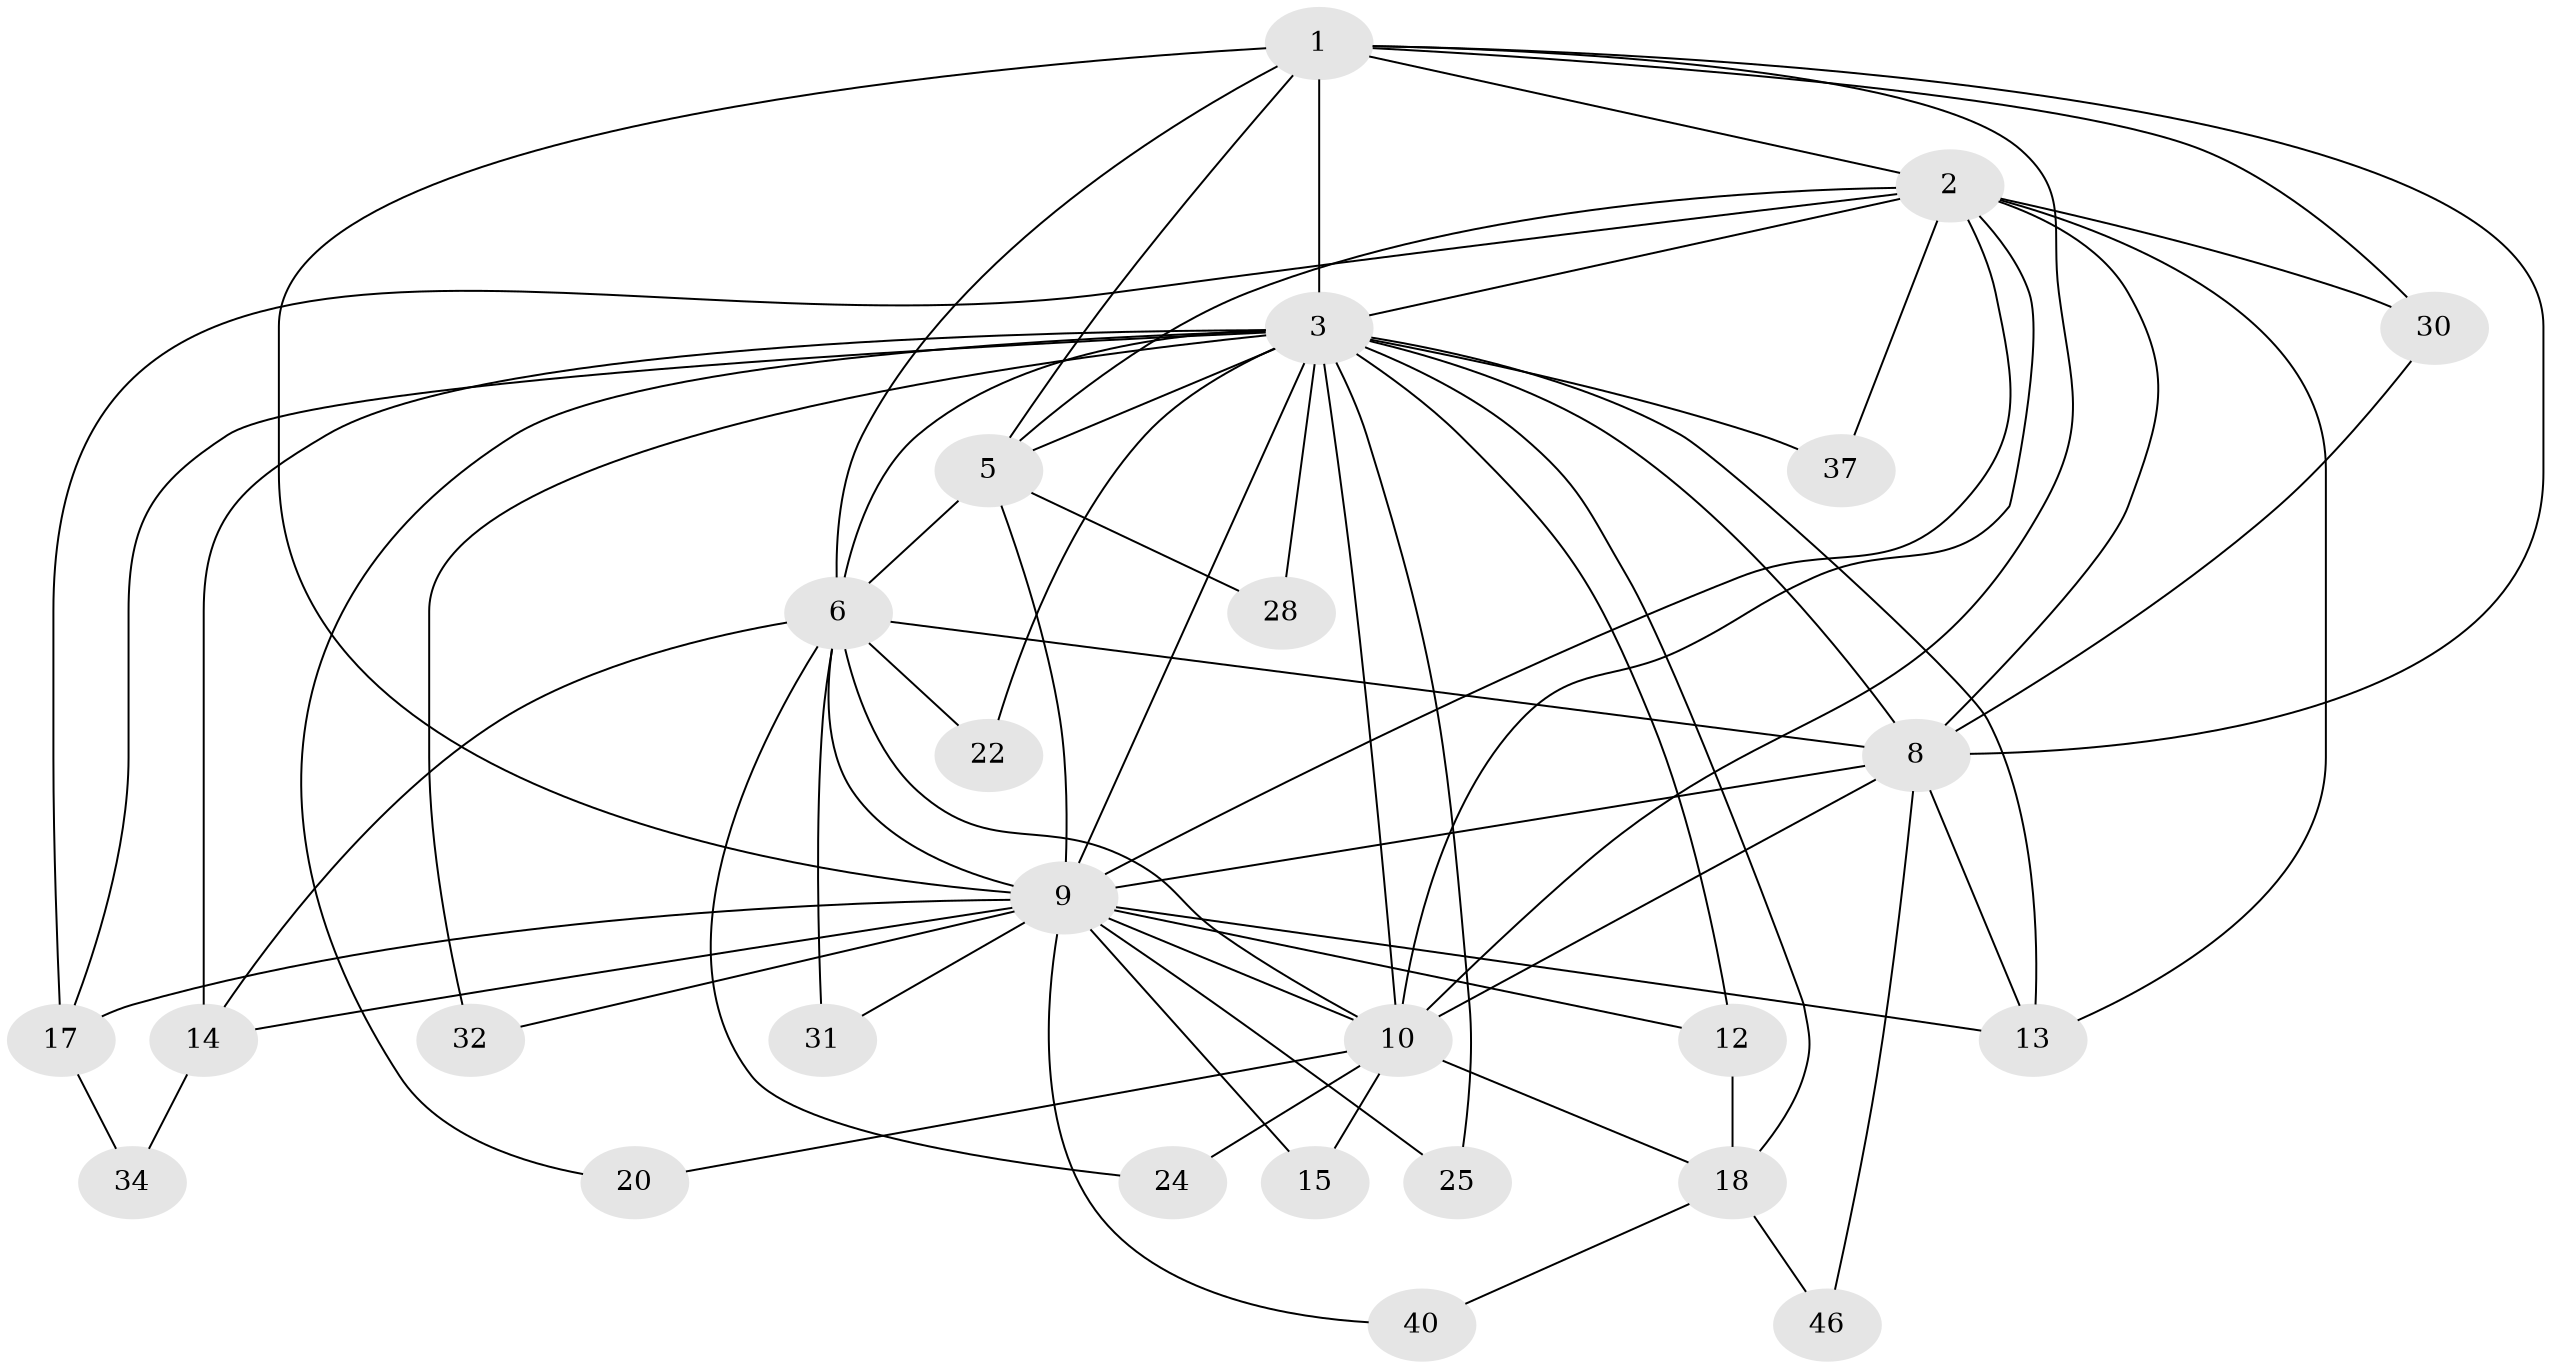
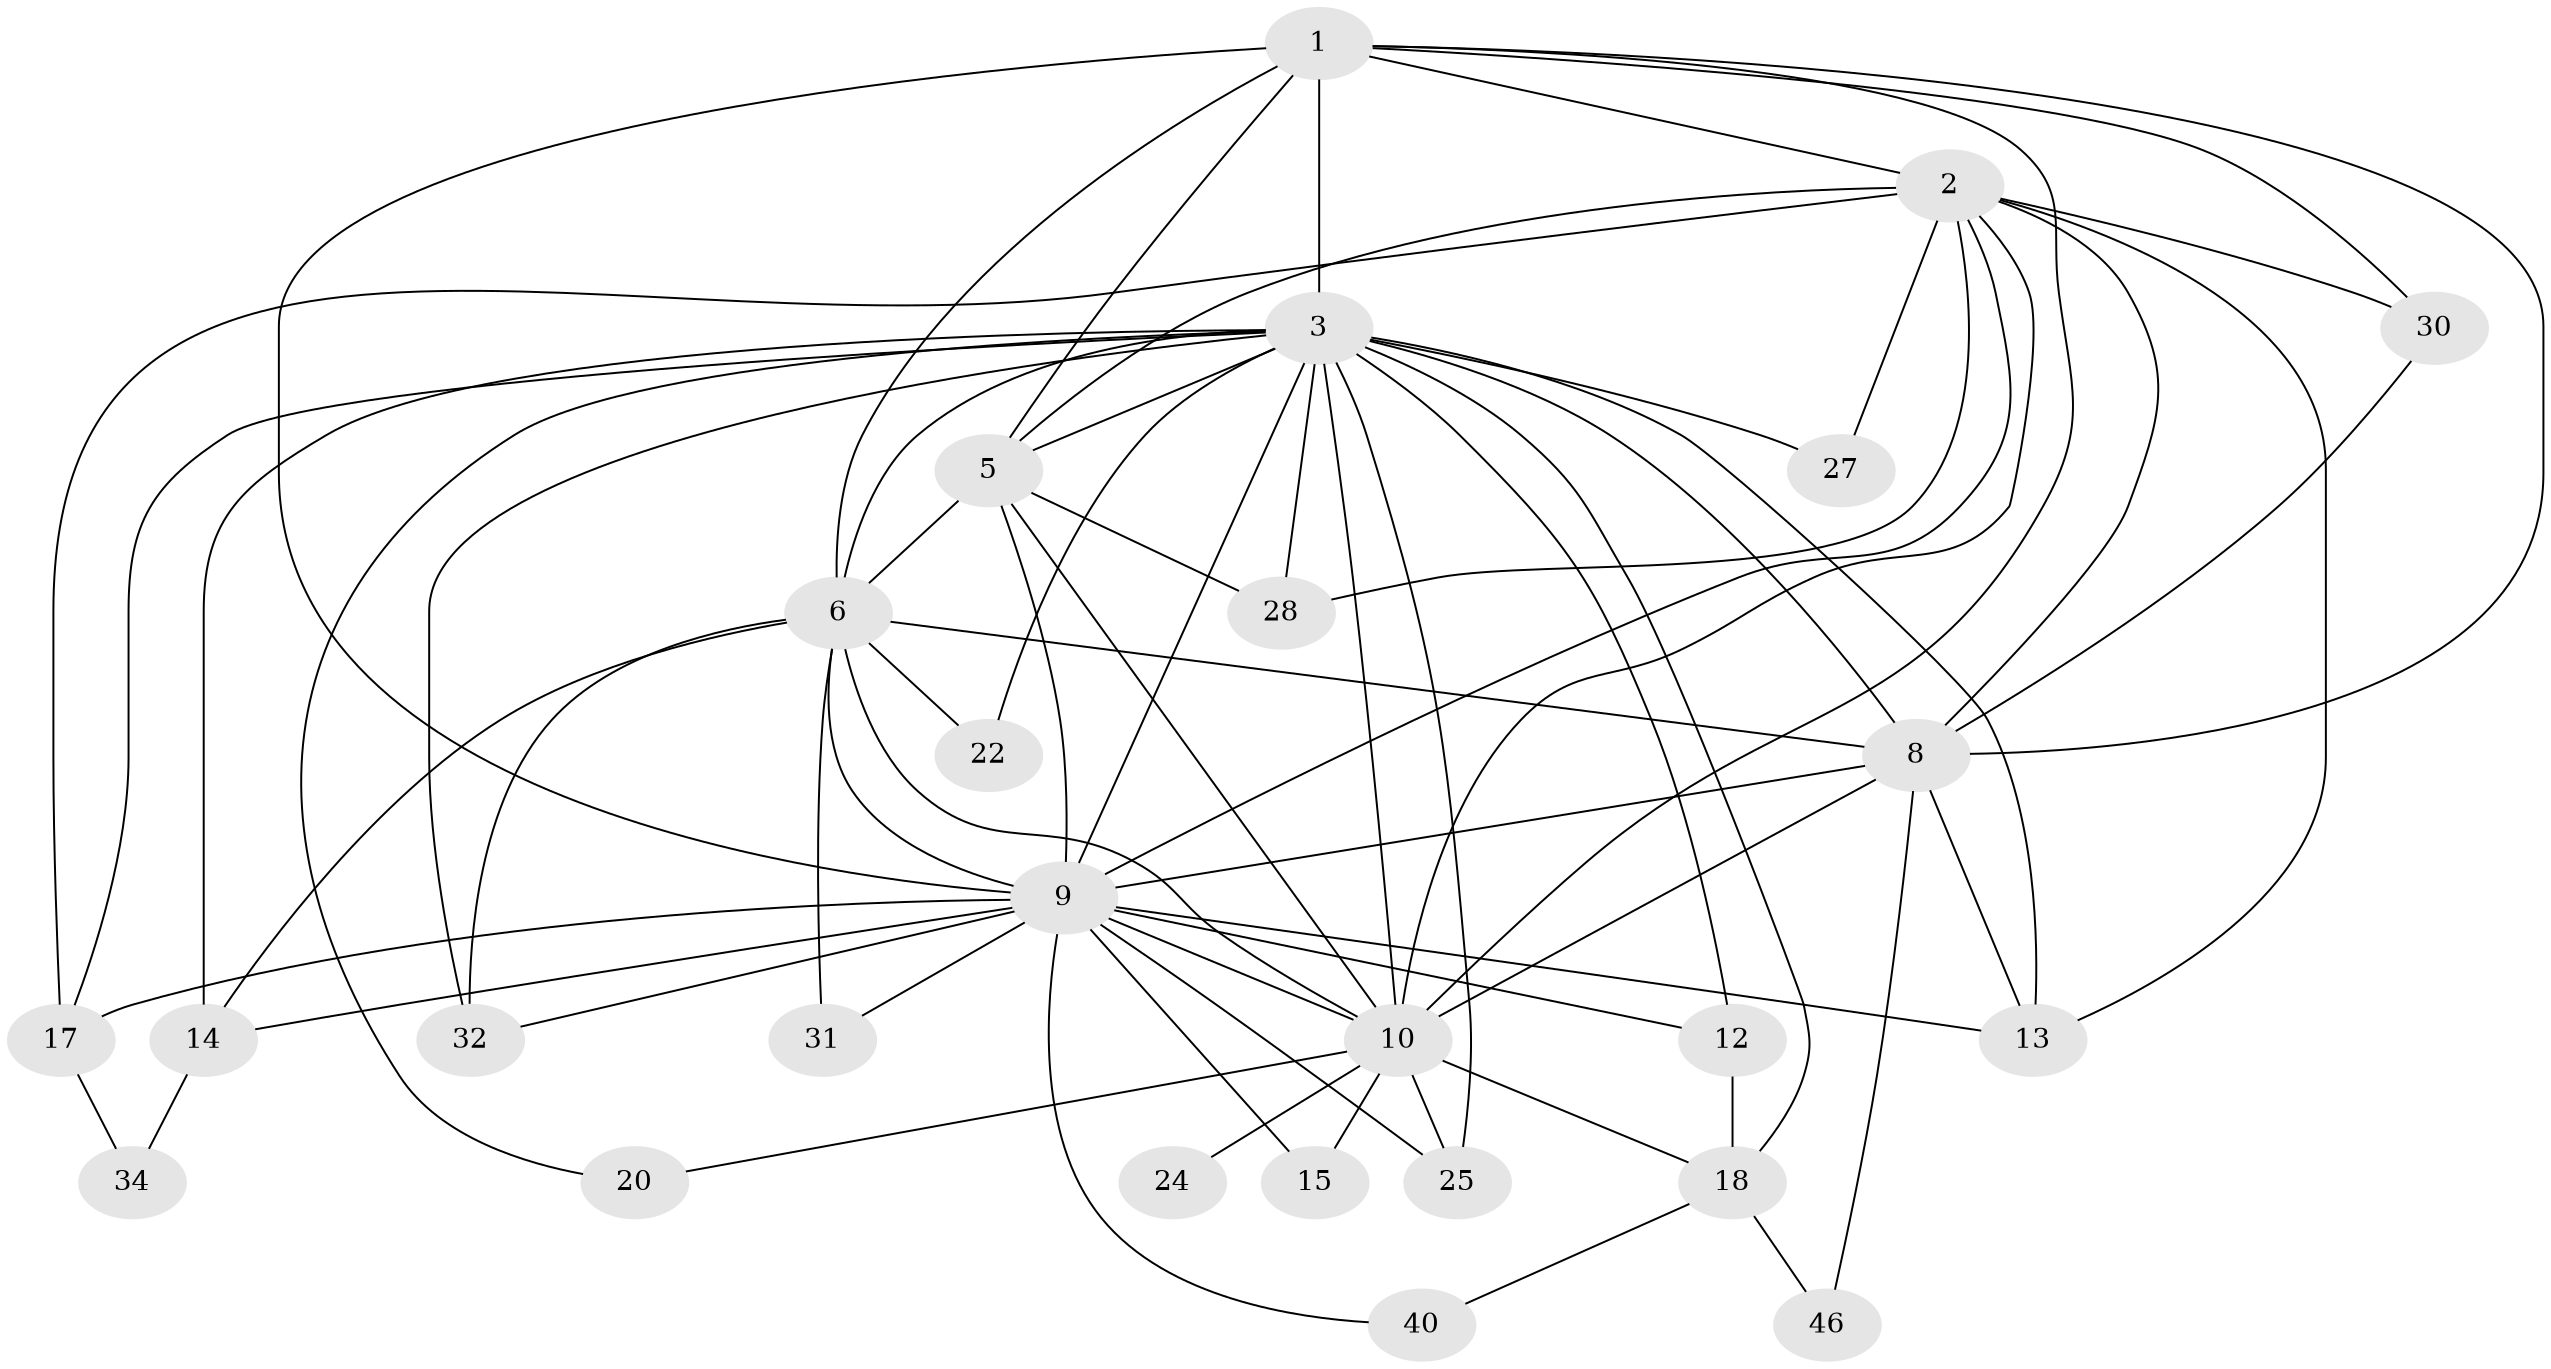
edge "2" -- "3": now "2" -- "28"
node "37": label "37" -> "27"
edge "5" -- "10": added
edge "6" -- "24": now "6" -- "32"
edge "10" -- "25": added
